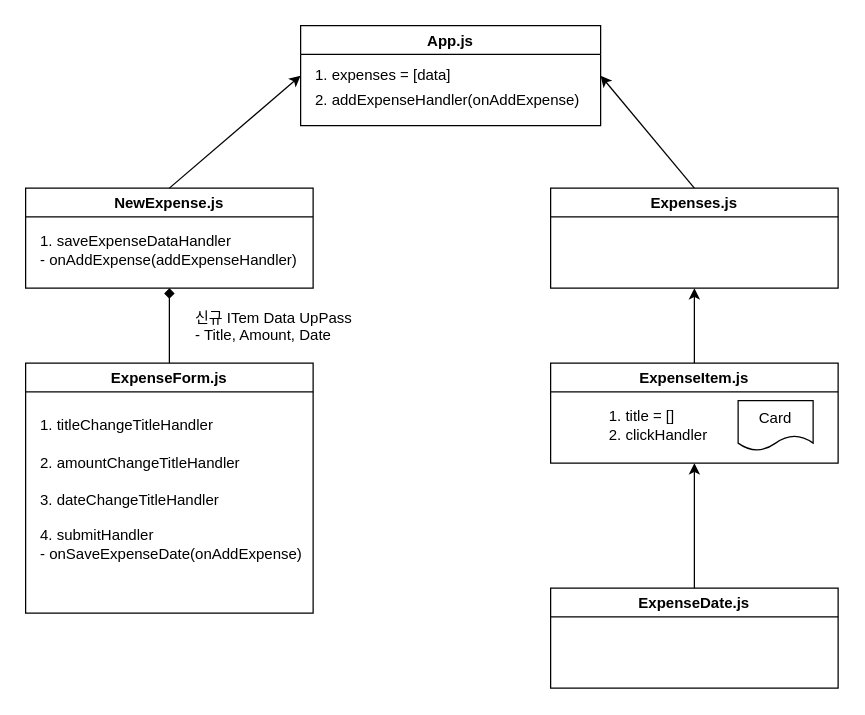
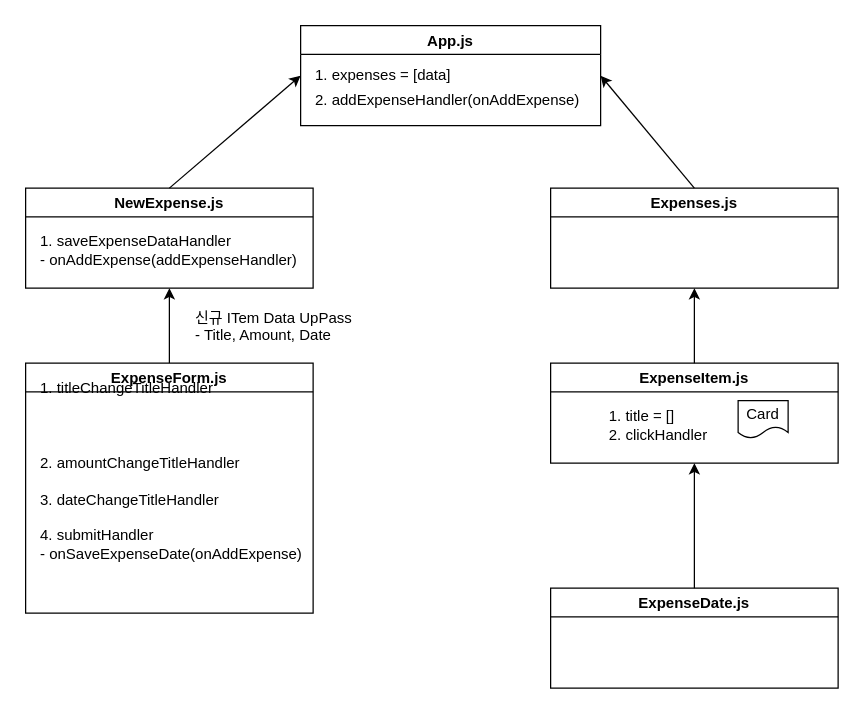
edge "ExpenseForm.js" -> "NewExpense.js": arrowhead diamond -> classic
node "1. titleChangeTitleHandler": moved (132, 426) -> (132, 388)
node "Card": size 75x50 -> 50x38
